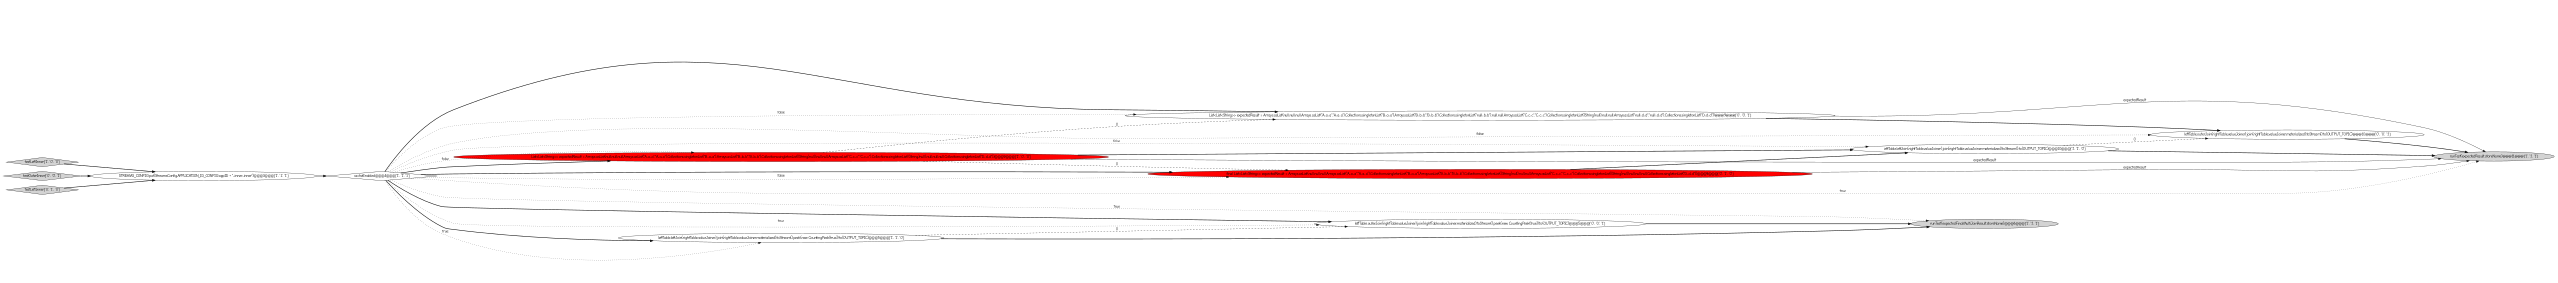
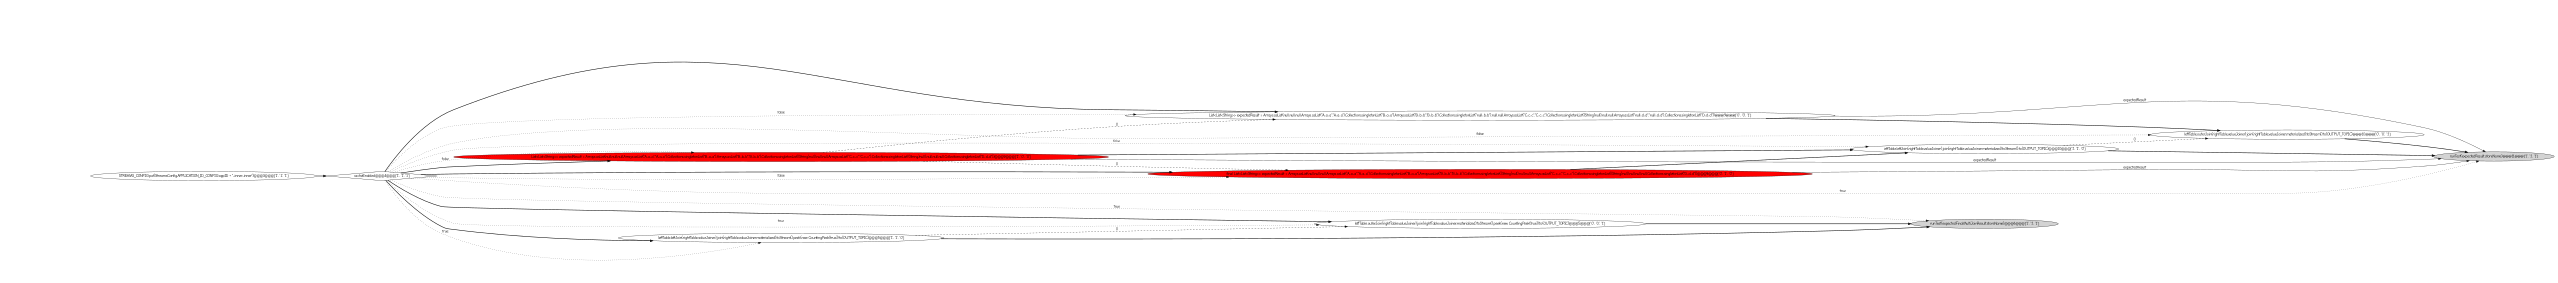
node "testLeftInner['1', '0', '0']": removed
node "testOuterInner['0', '0', '1']": removed
node "testLeftInner['0', '1', '0']": removed
